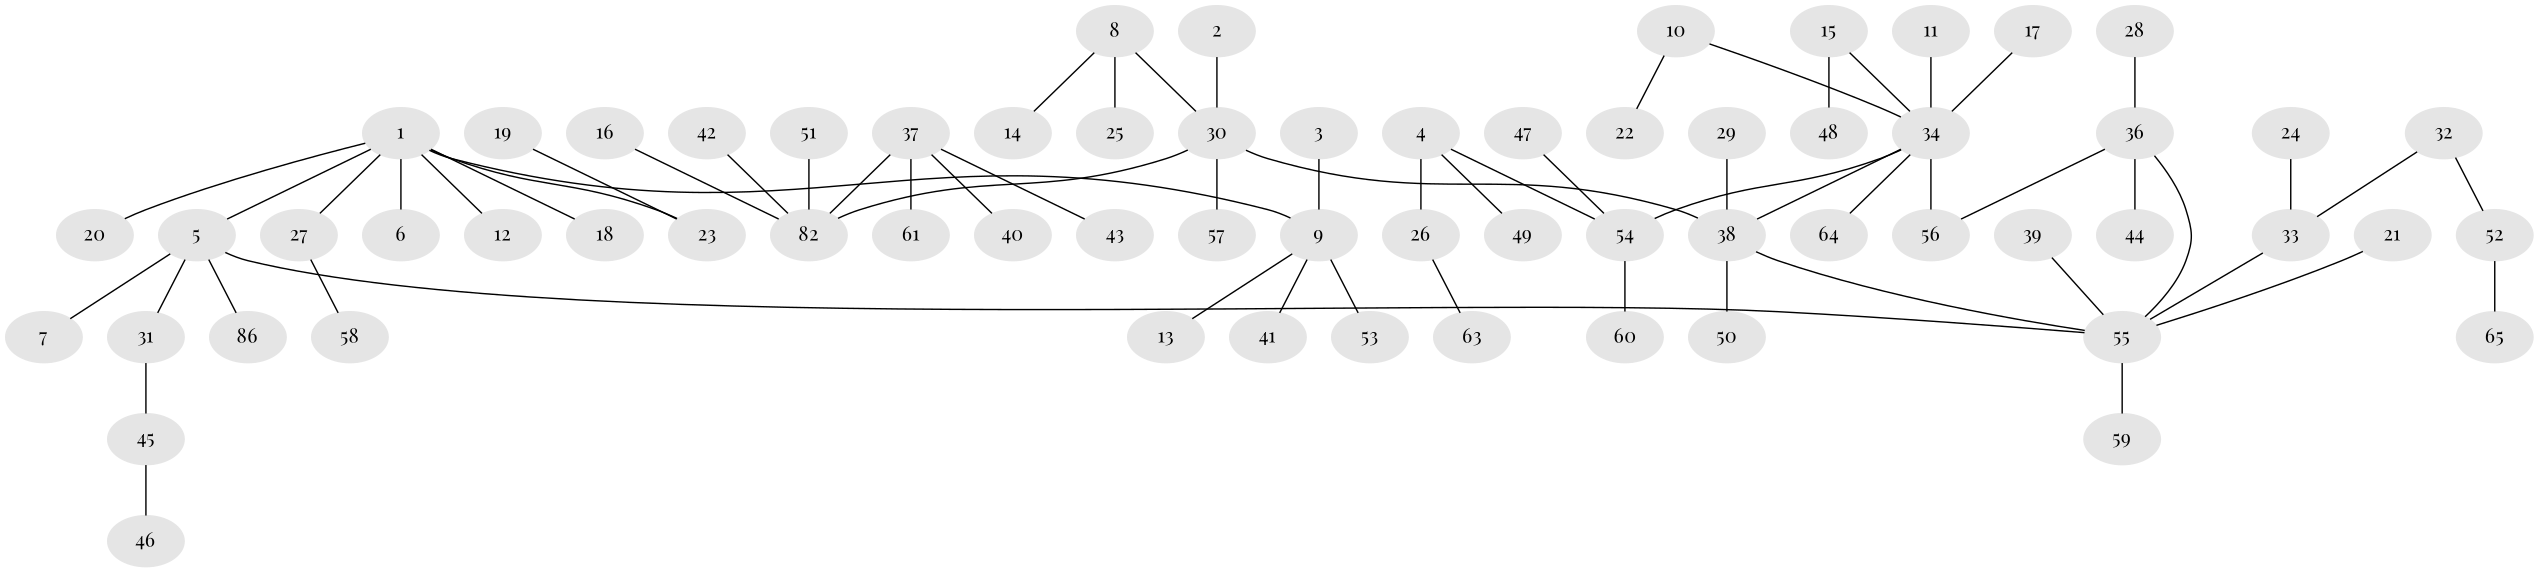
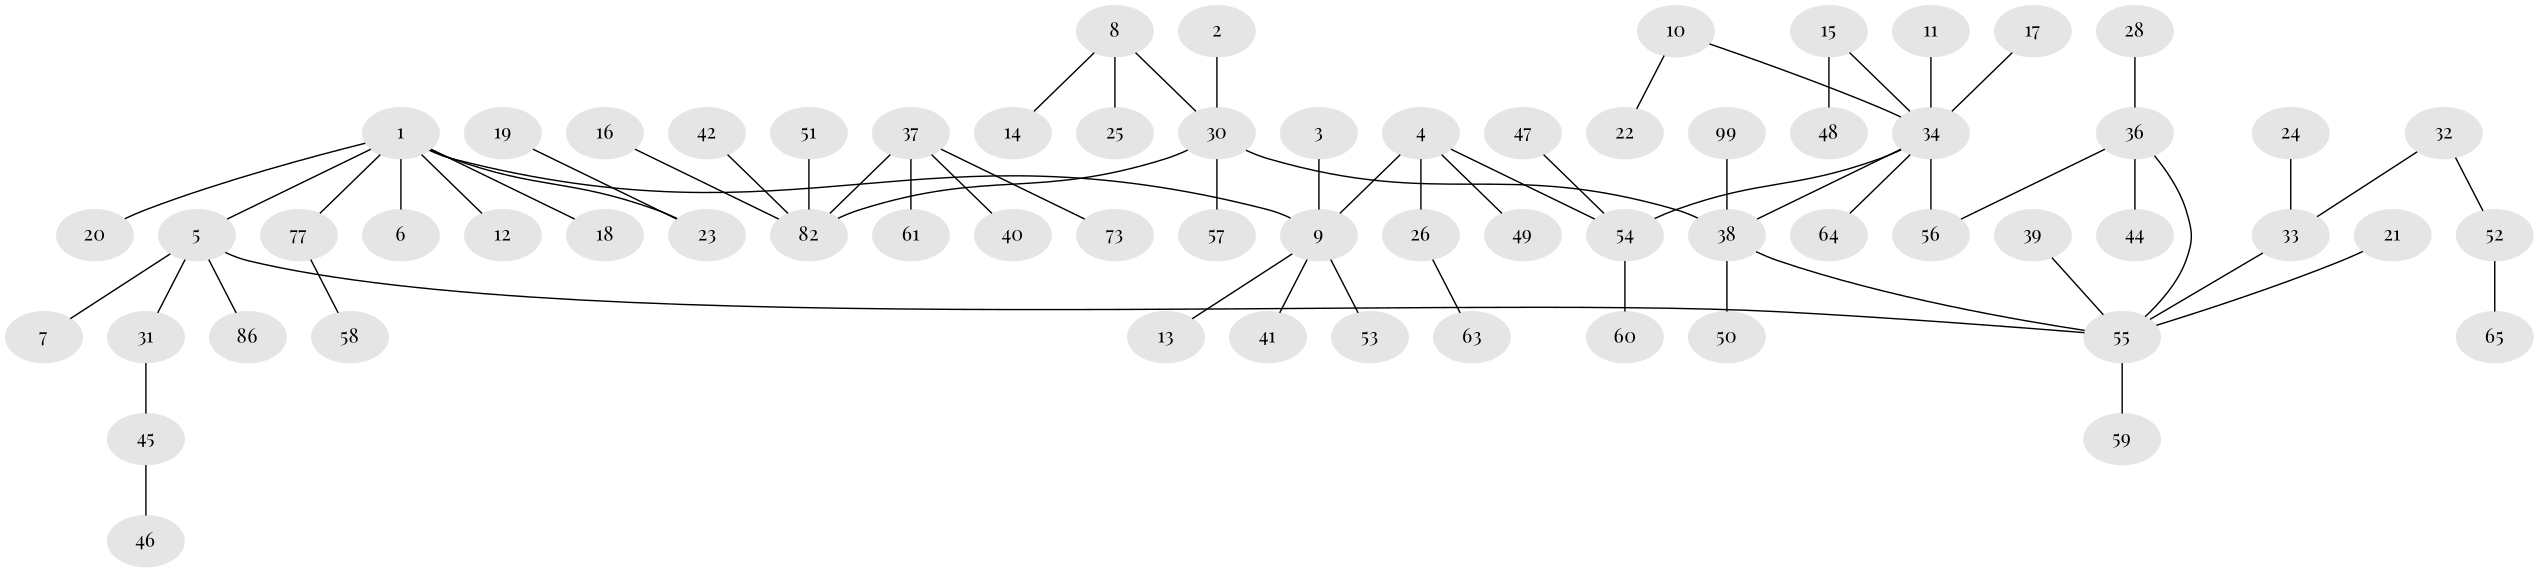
node "29": label "29" -> "99"
edge "4" -- "9": added
node "27": label "27" -> "77"
node "43": label "43" -> "73"
